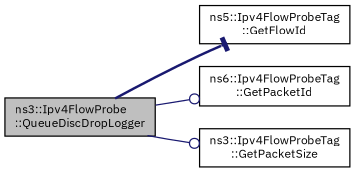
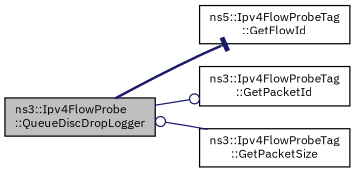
node "ns6::Ipv4FlowProbeTag ::GetPacketId": label "ns6::Ipv4FlowProbeTag ::GetPacketId" -> "ns3::Ipv4FlowProbeTag ::GetPacketId"
edge "ns3::Ipv4FlowProbe ::QueueDiscDropLogger" -> "ns3::Ipv4FlowProbeTag ::GetPacketSize": reversed
